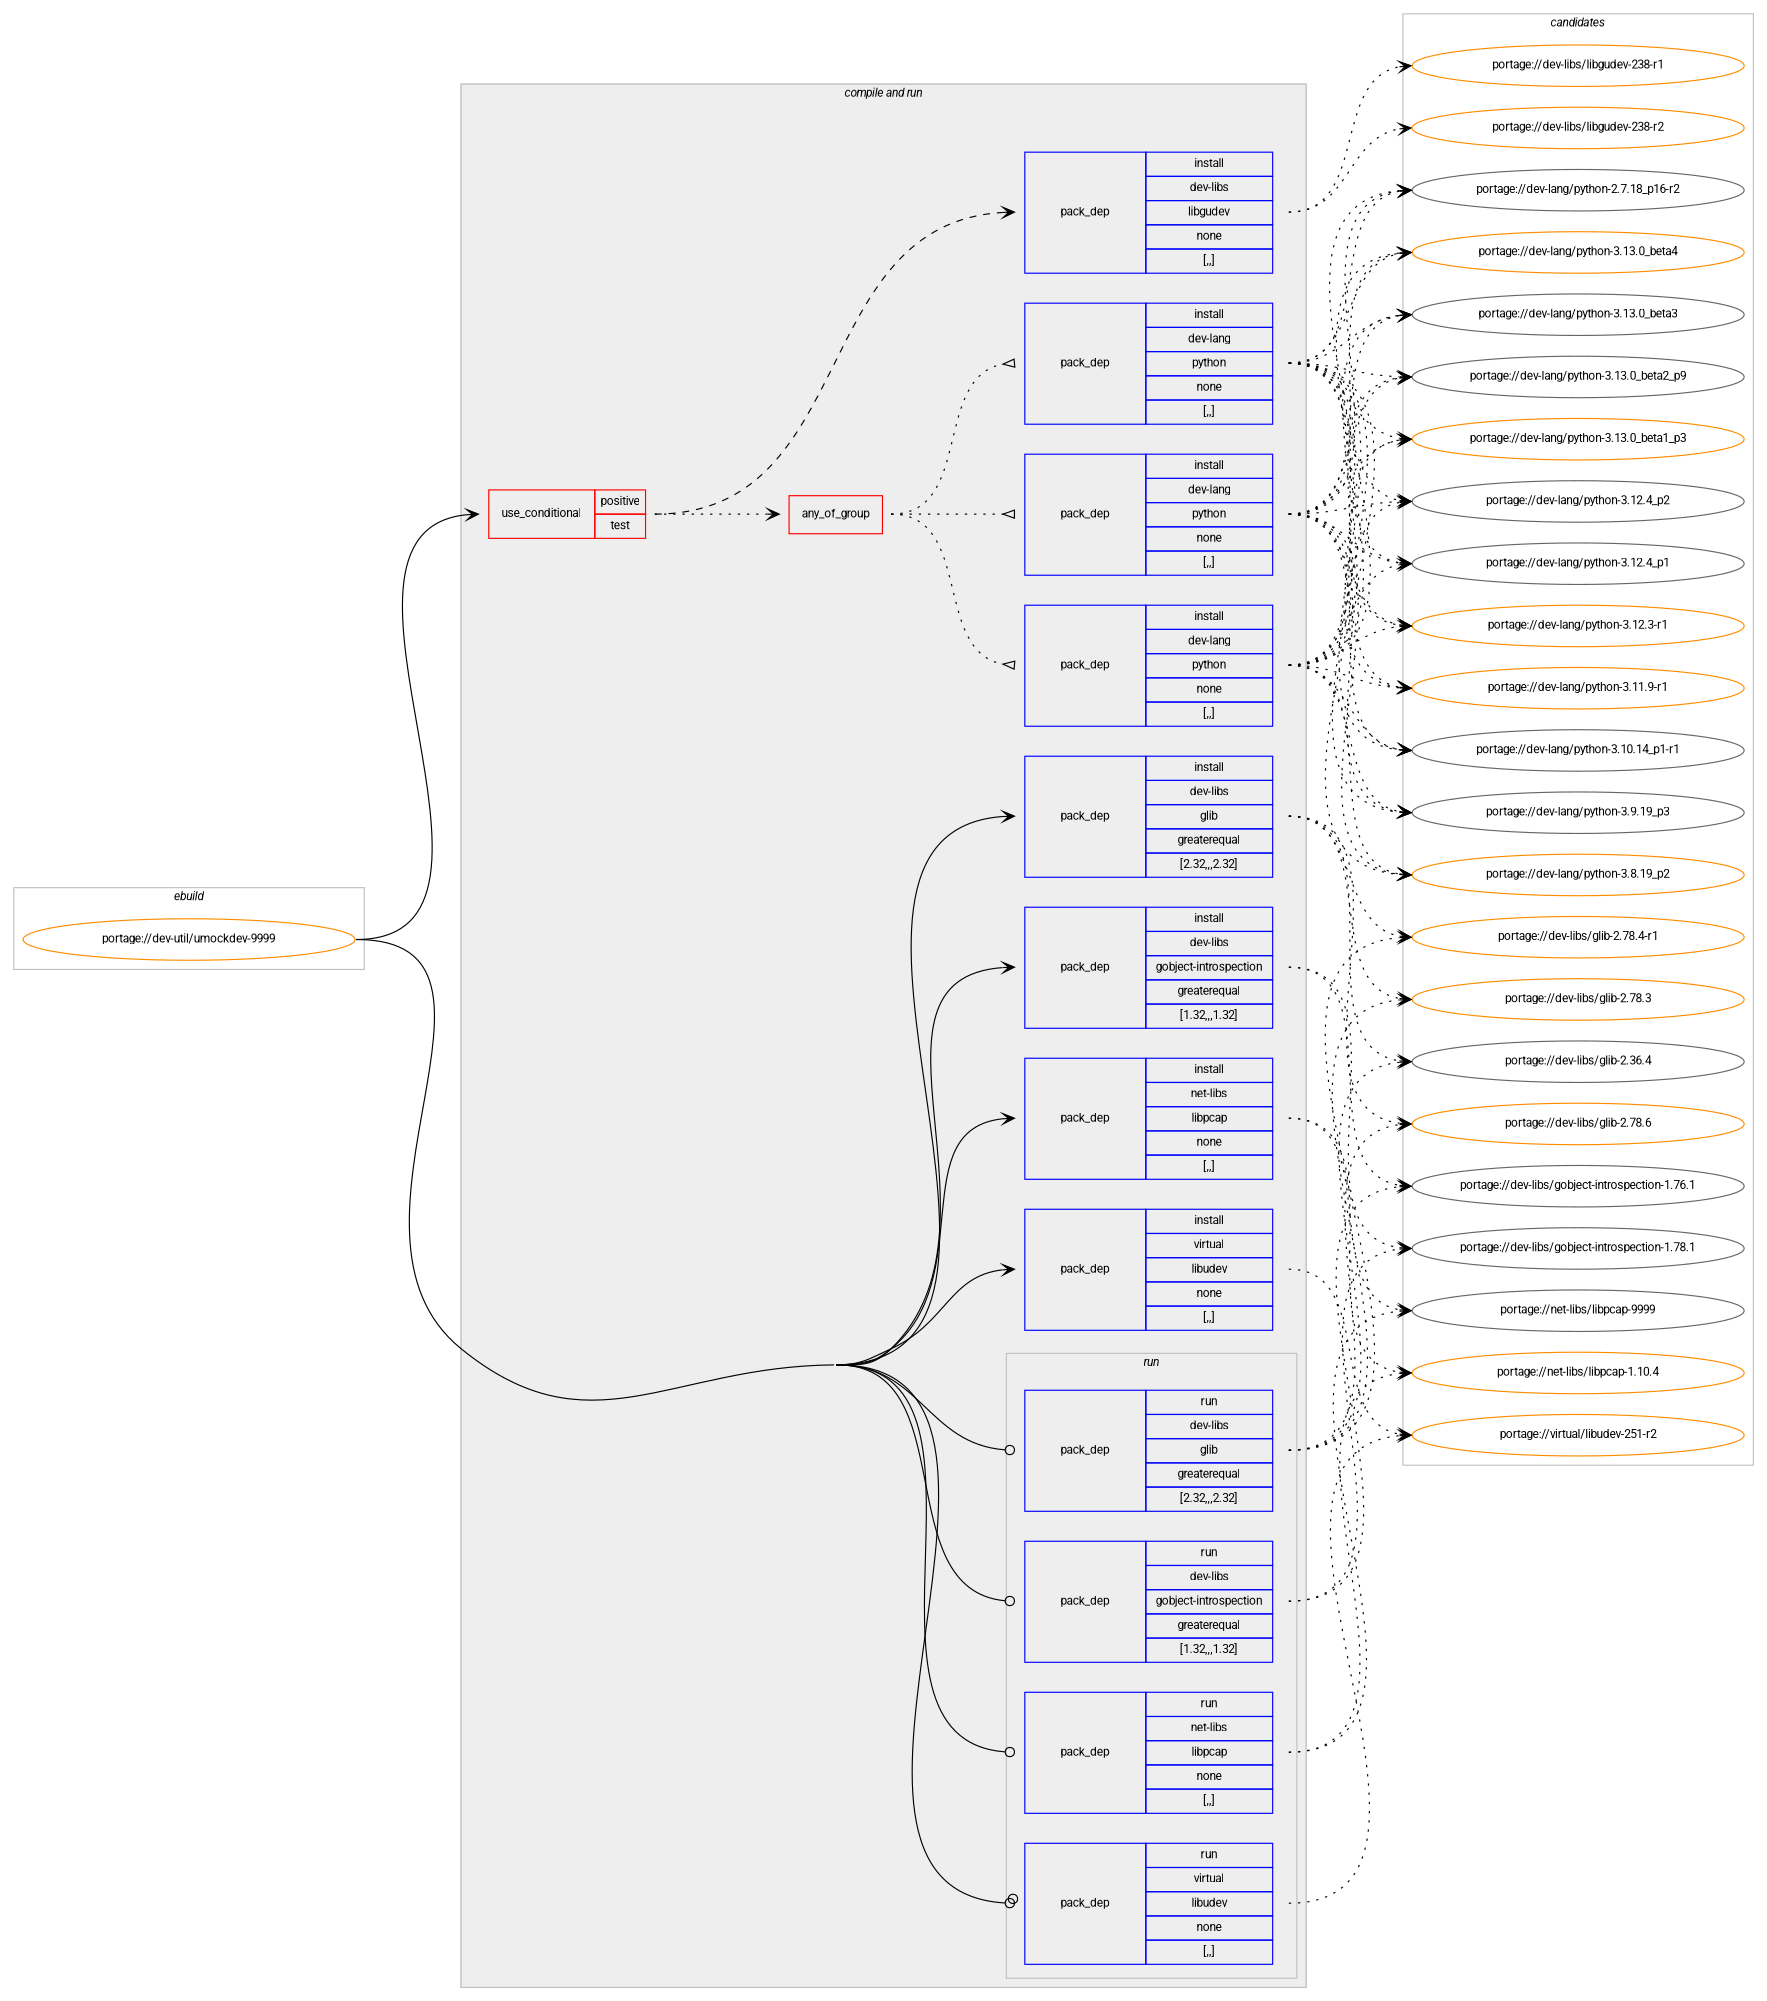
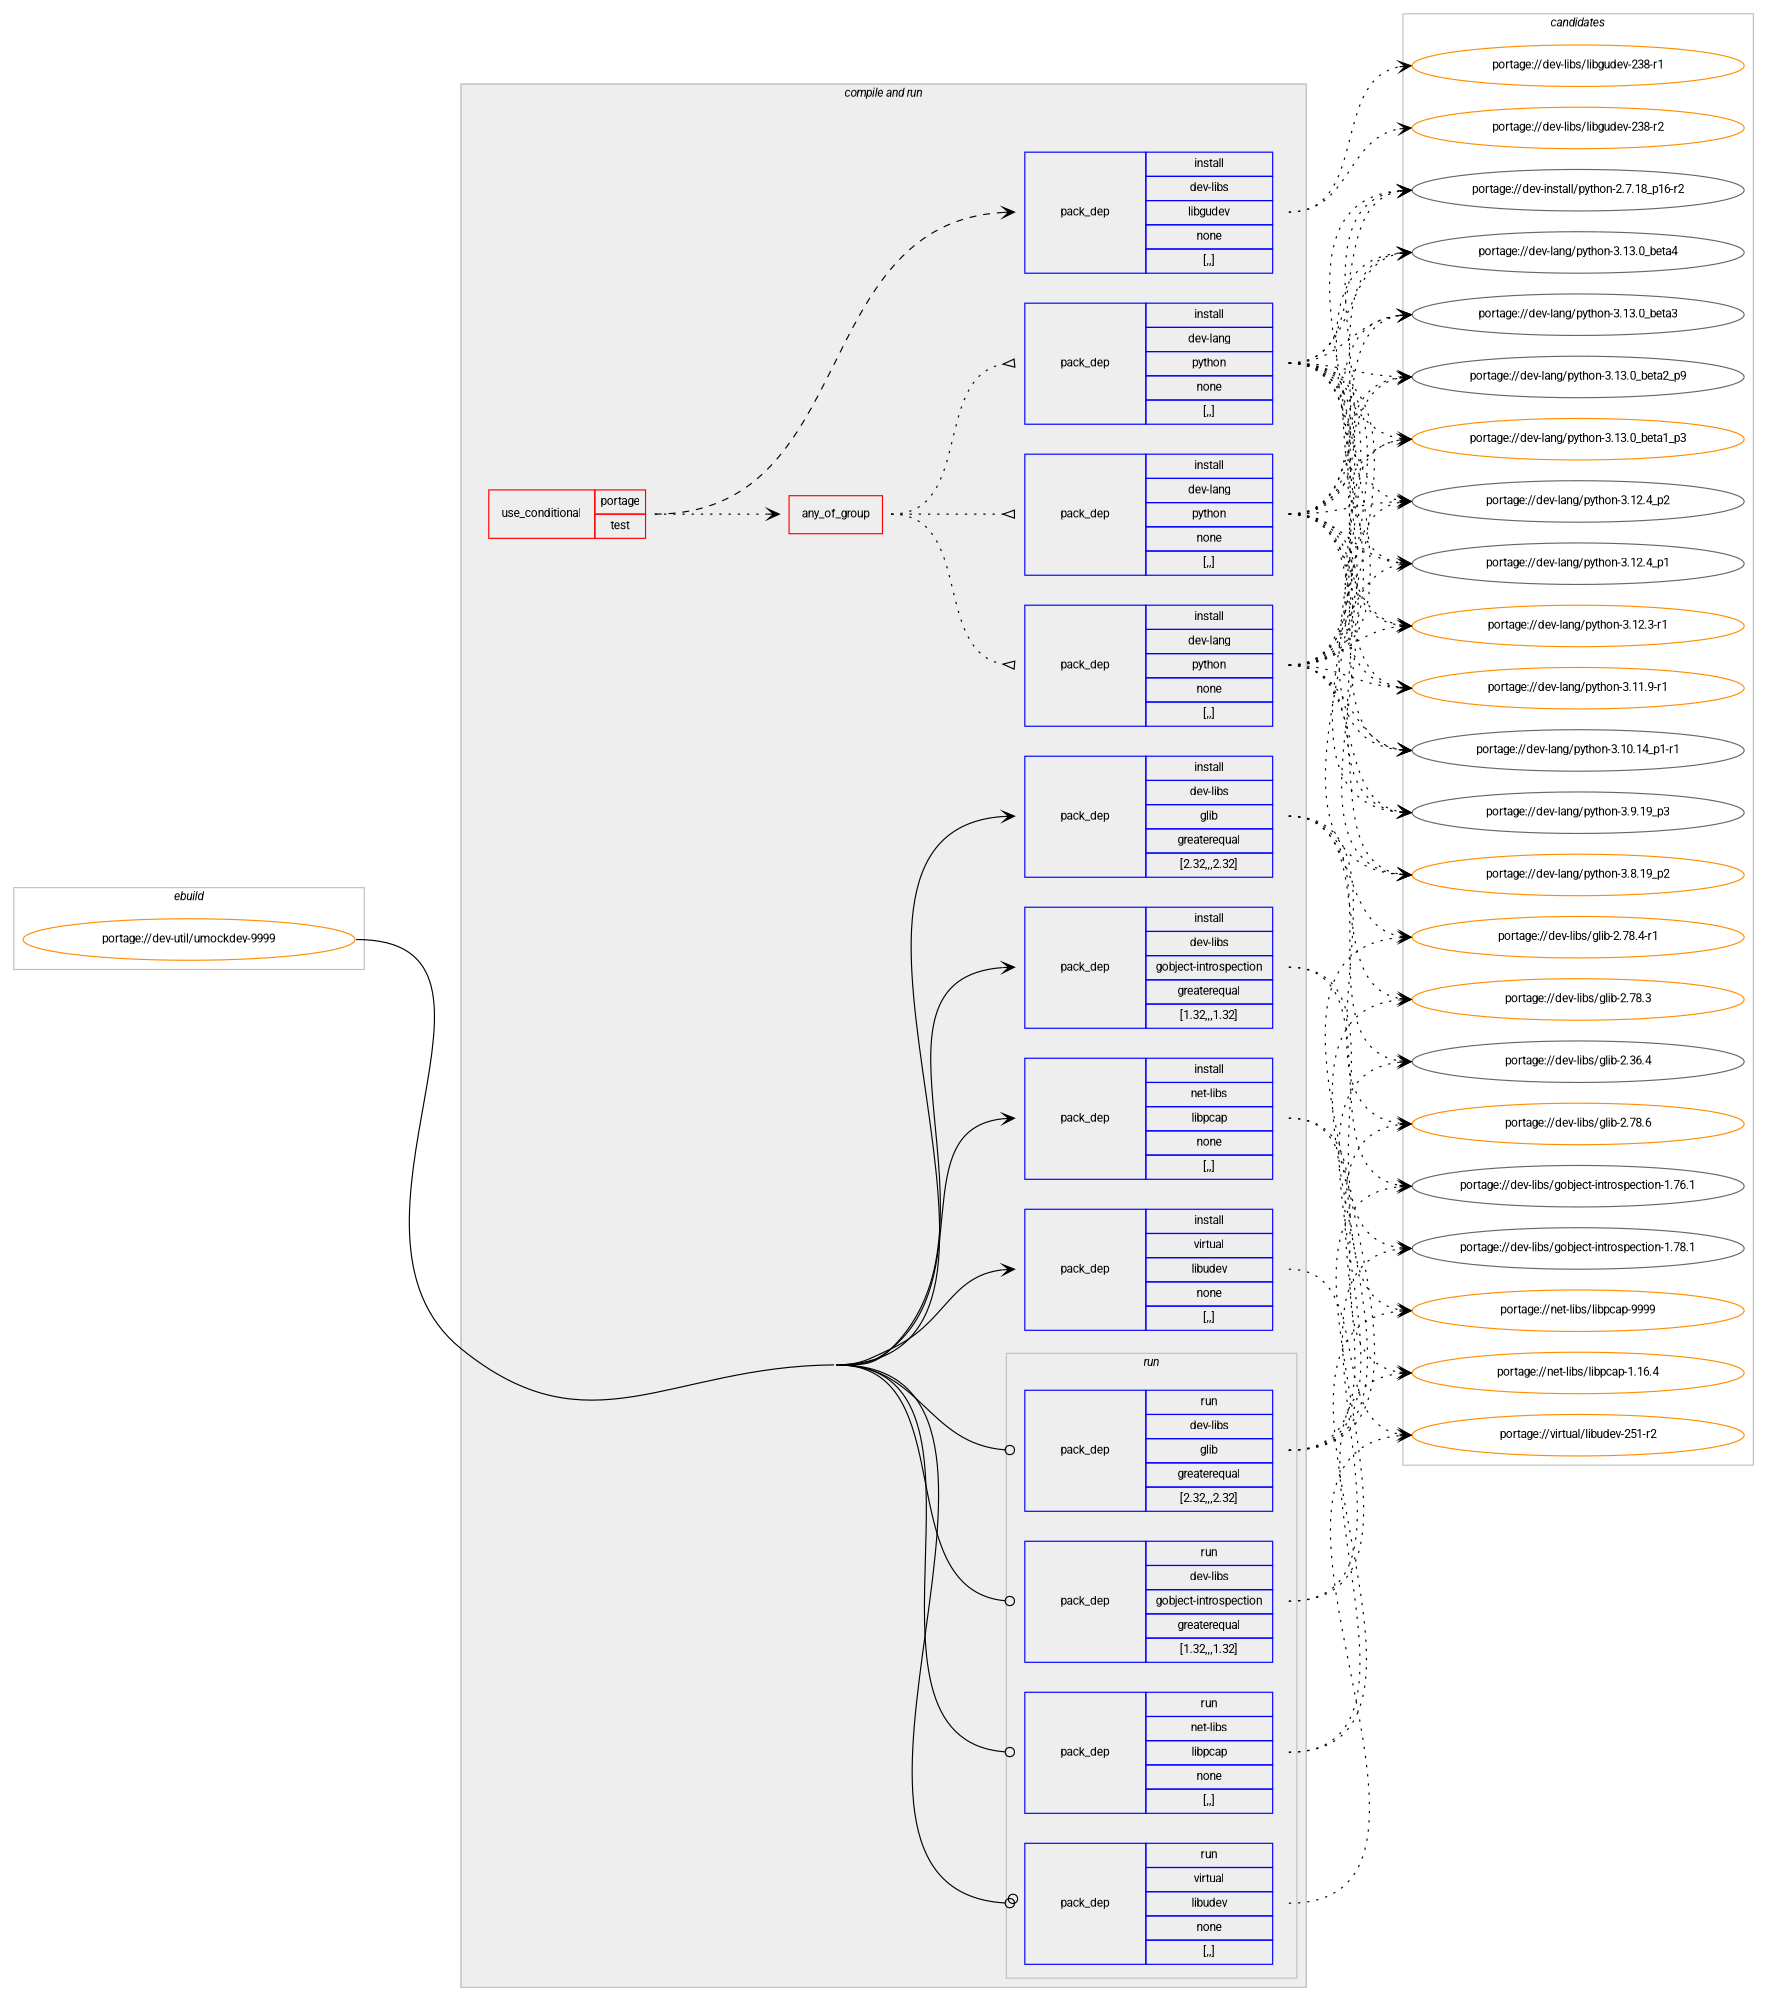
node "portage://dev-lang/python-2.7.18_p16-r2": label "portage://dev-lang/python-2.7.18_p16-r2" -> "portage://dev-install/python-2.7.18_p16-r2"
node "portage://dev-lang/python-3.13.0_beta4": color darkorange -> gray40
node "use_conditional": text "positive" -> "portage"
edge "portage://dev-util/umockdev-9999" -> "use_conditional": removed
node "portage://net-libs/libpcap-9999": color gray40 -> darkorange
node "portage://net-libs/libpcap-1.10.4": label "portage://net-libs/libpcap-1.10.4" -> "portage://net-libs/libpcap-1.16.4"
